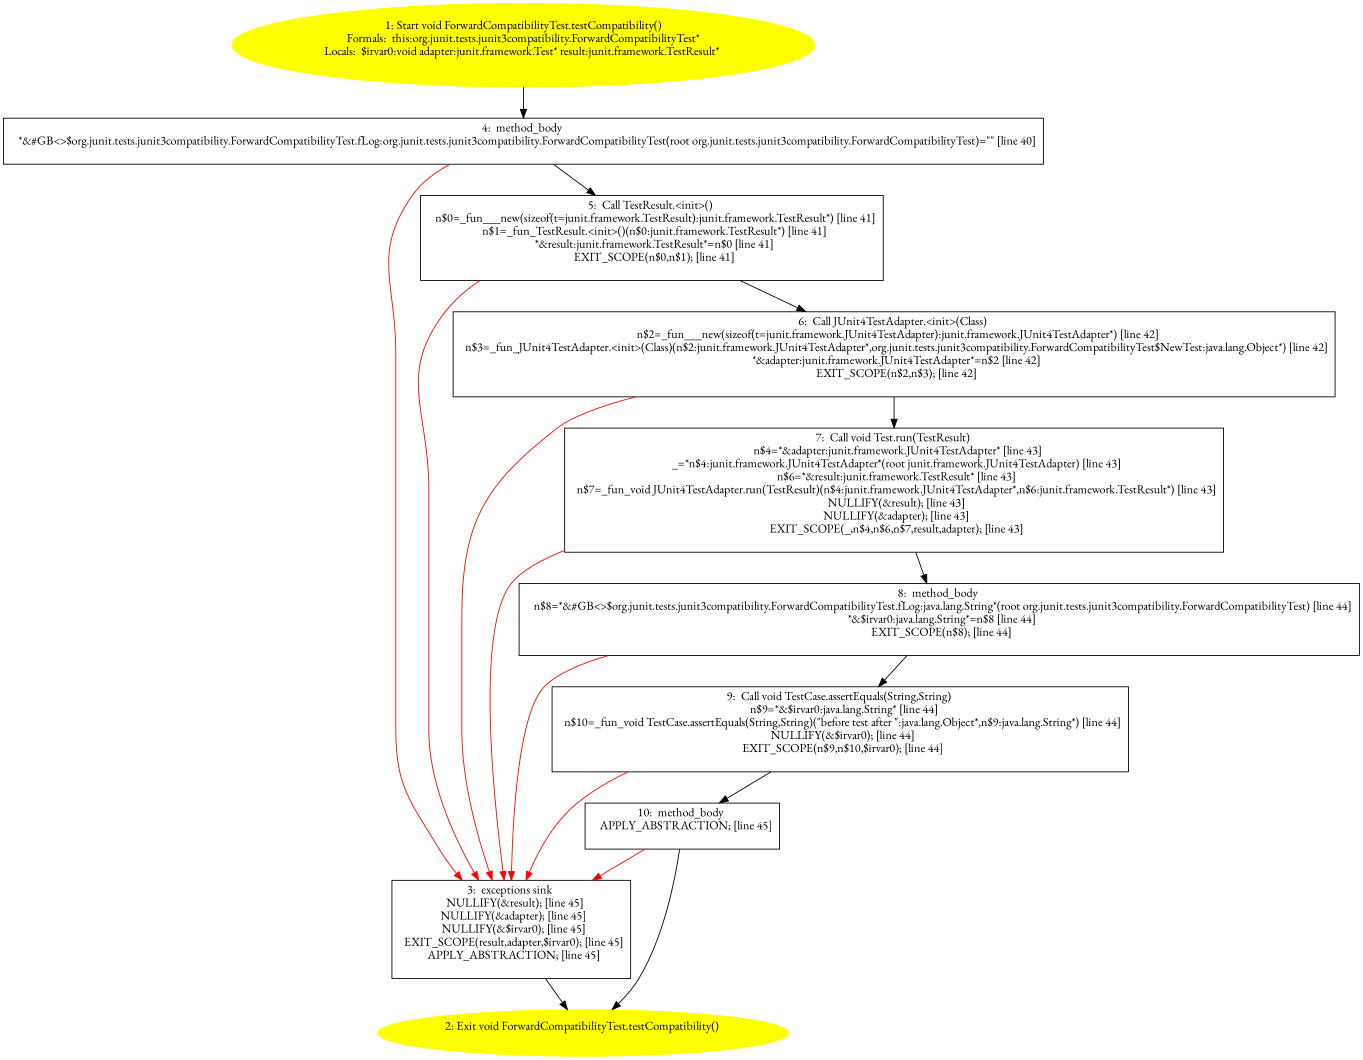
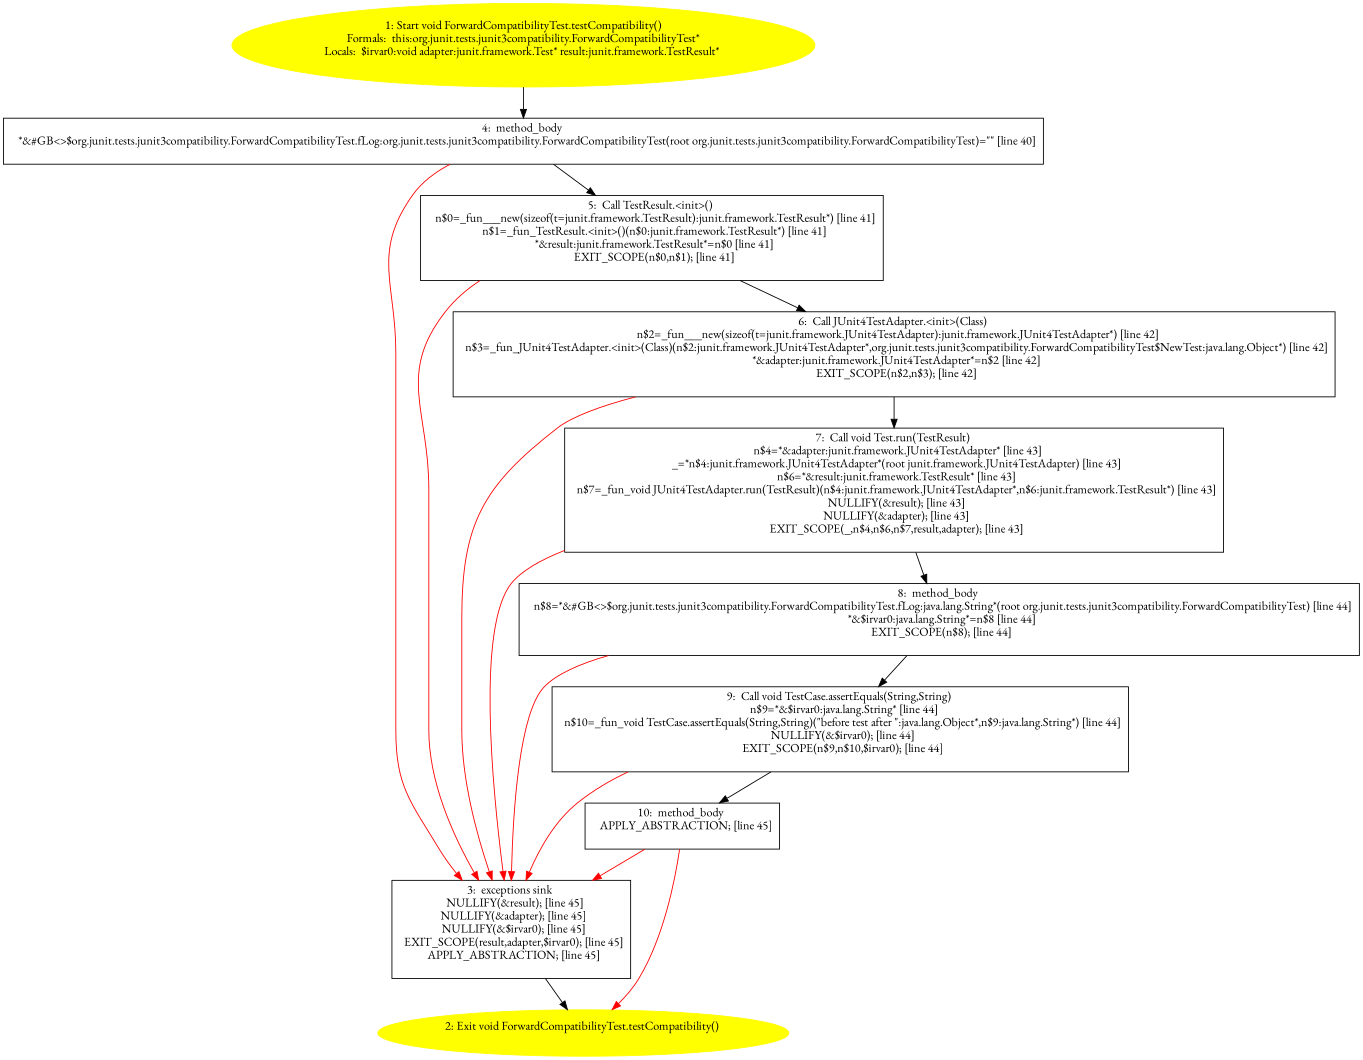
edge "10:  method_body APPLY_ABSTRACTION; [line 45]" -> "2: Exit void ForwardCompatibilityTest.testCompatibility()": color black -> red
